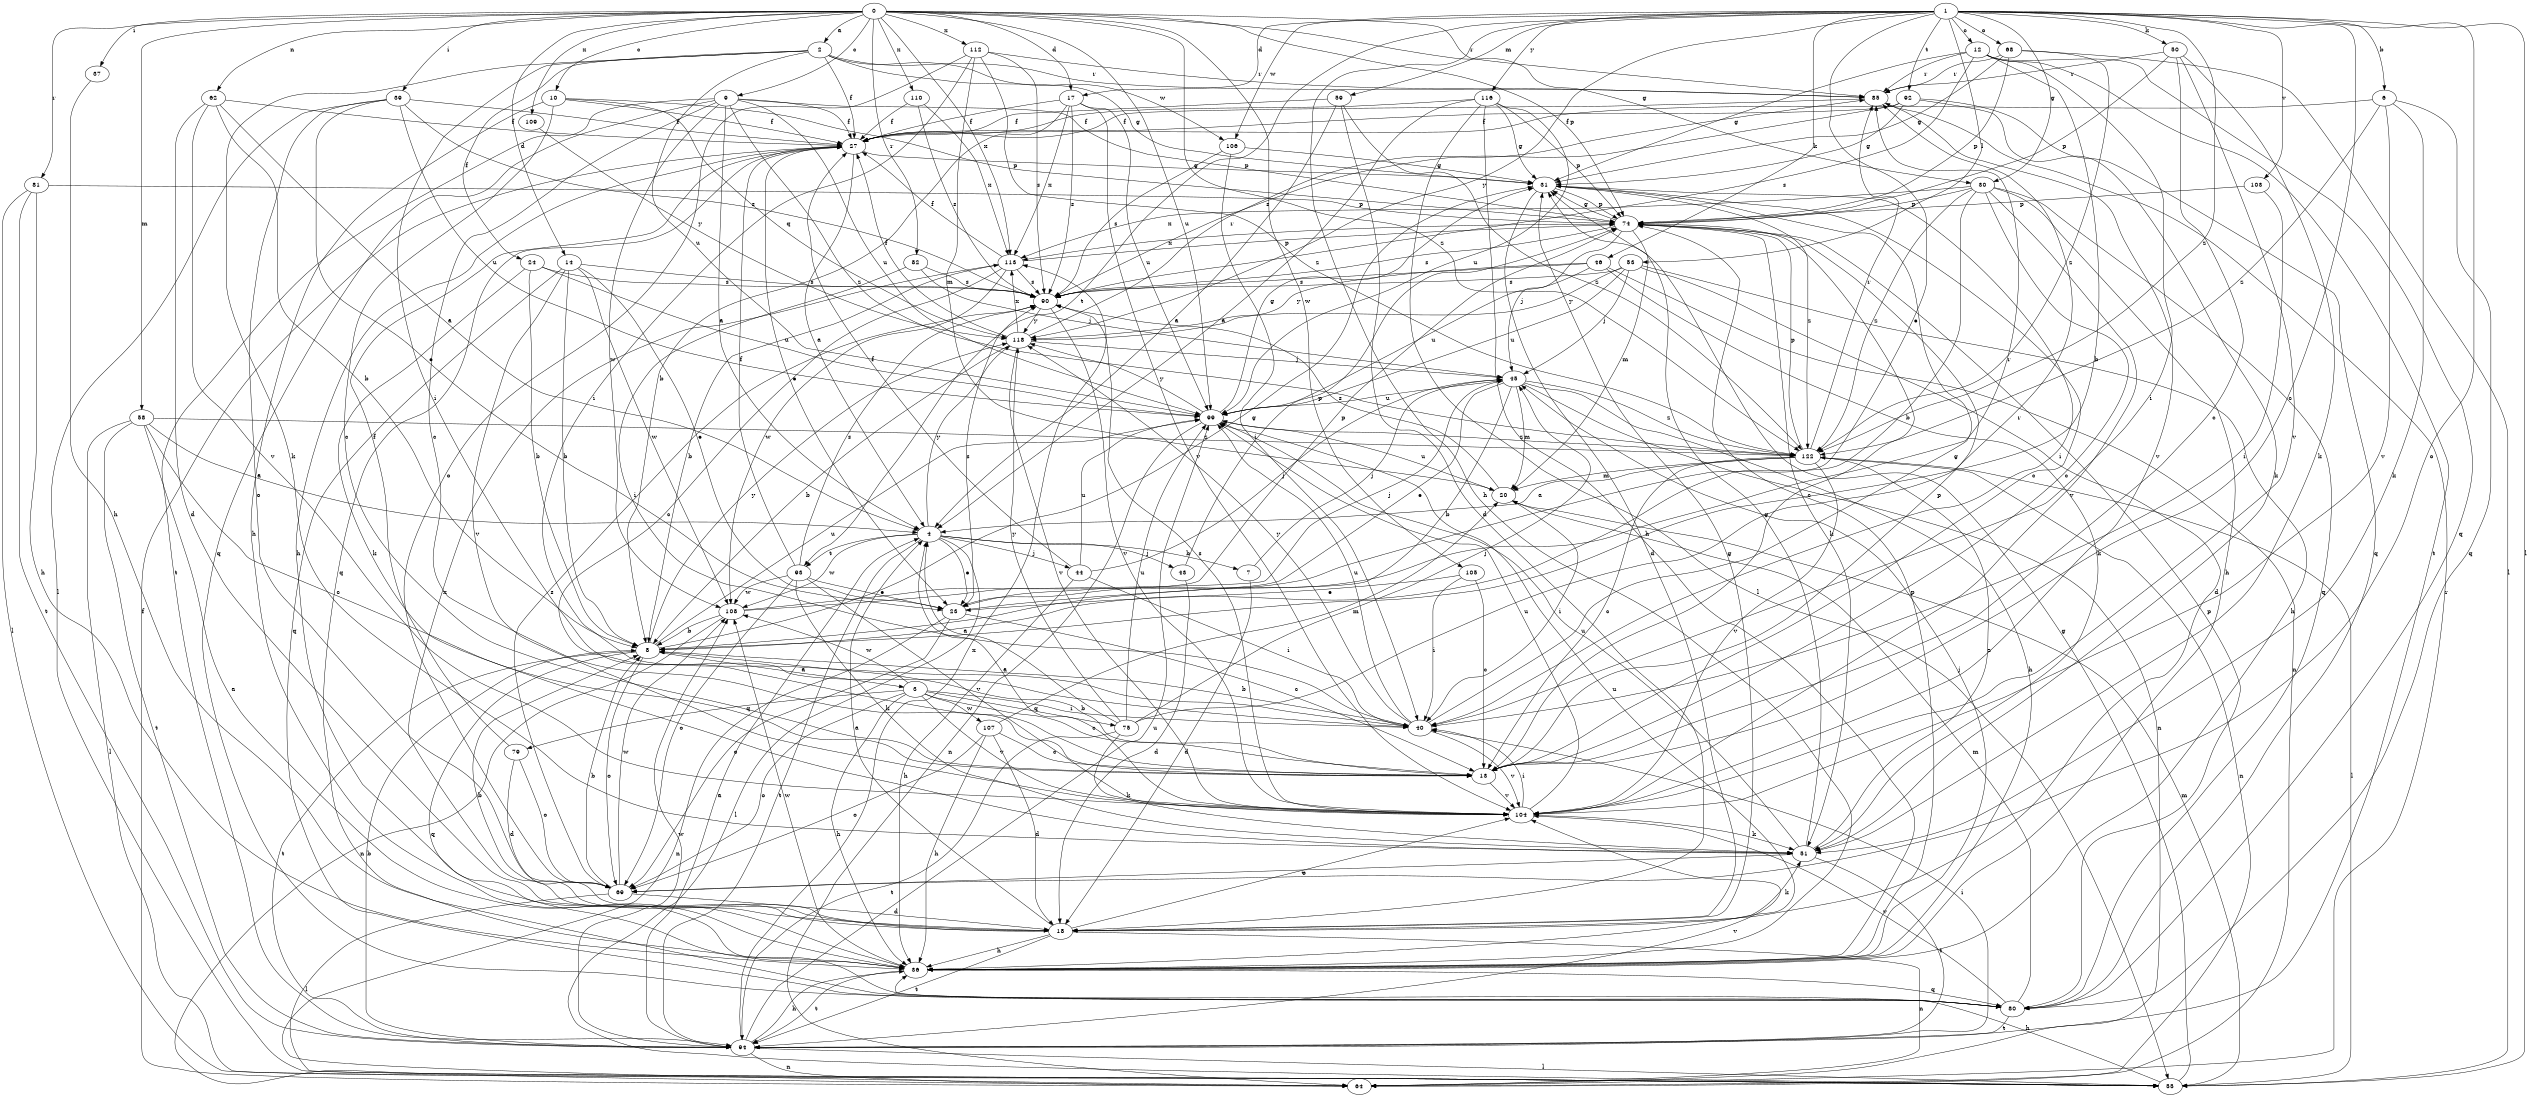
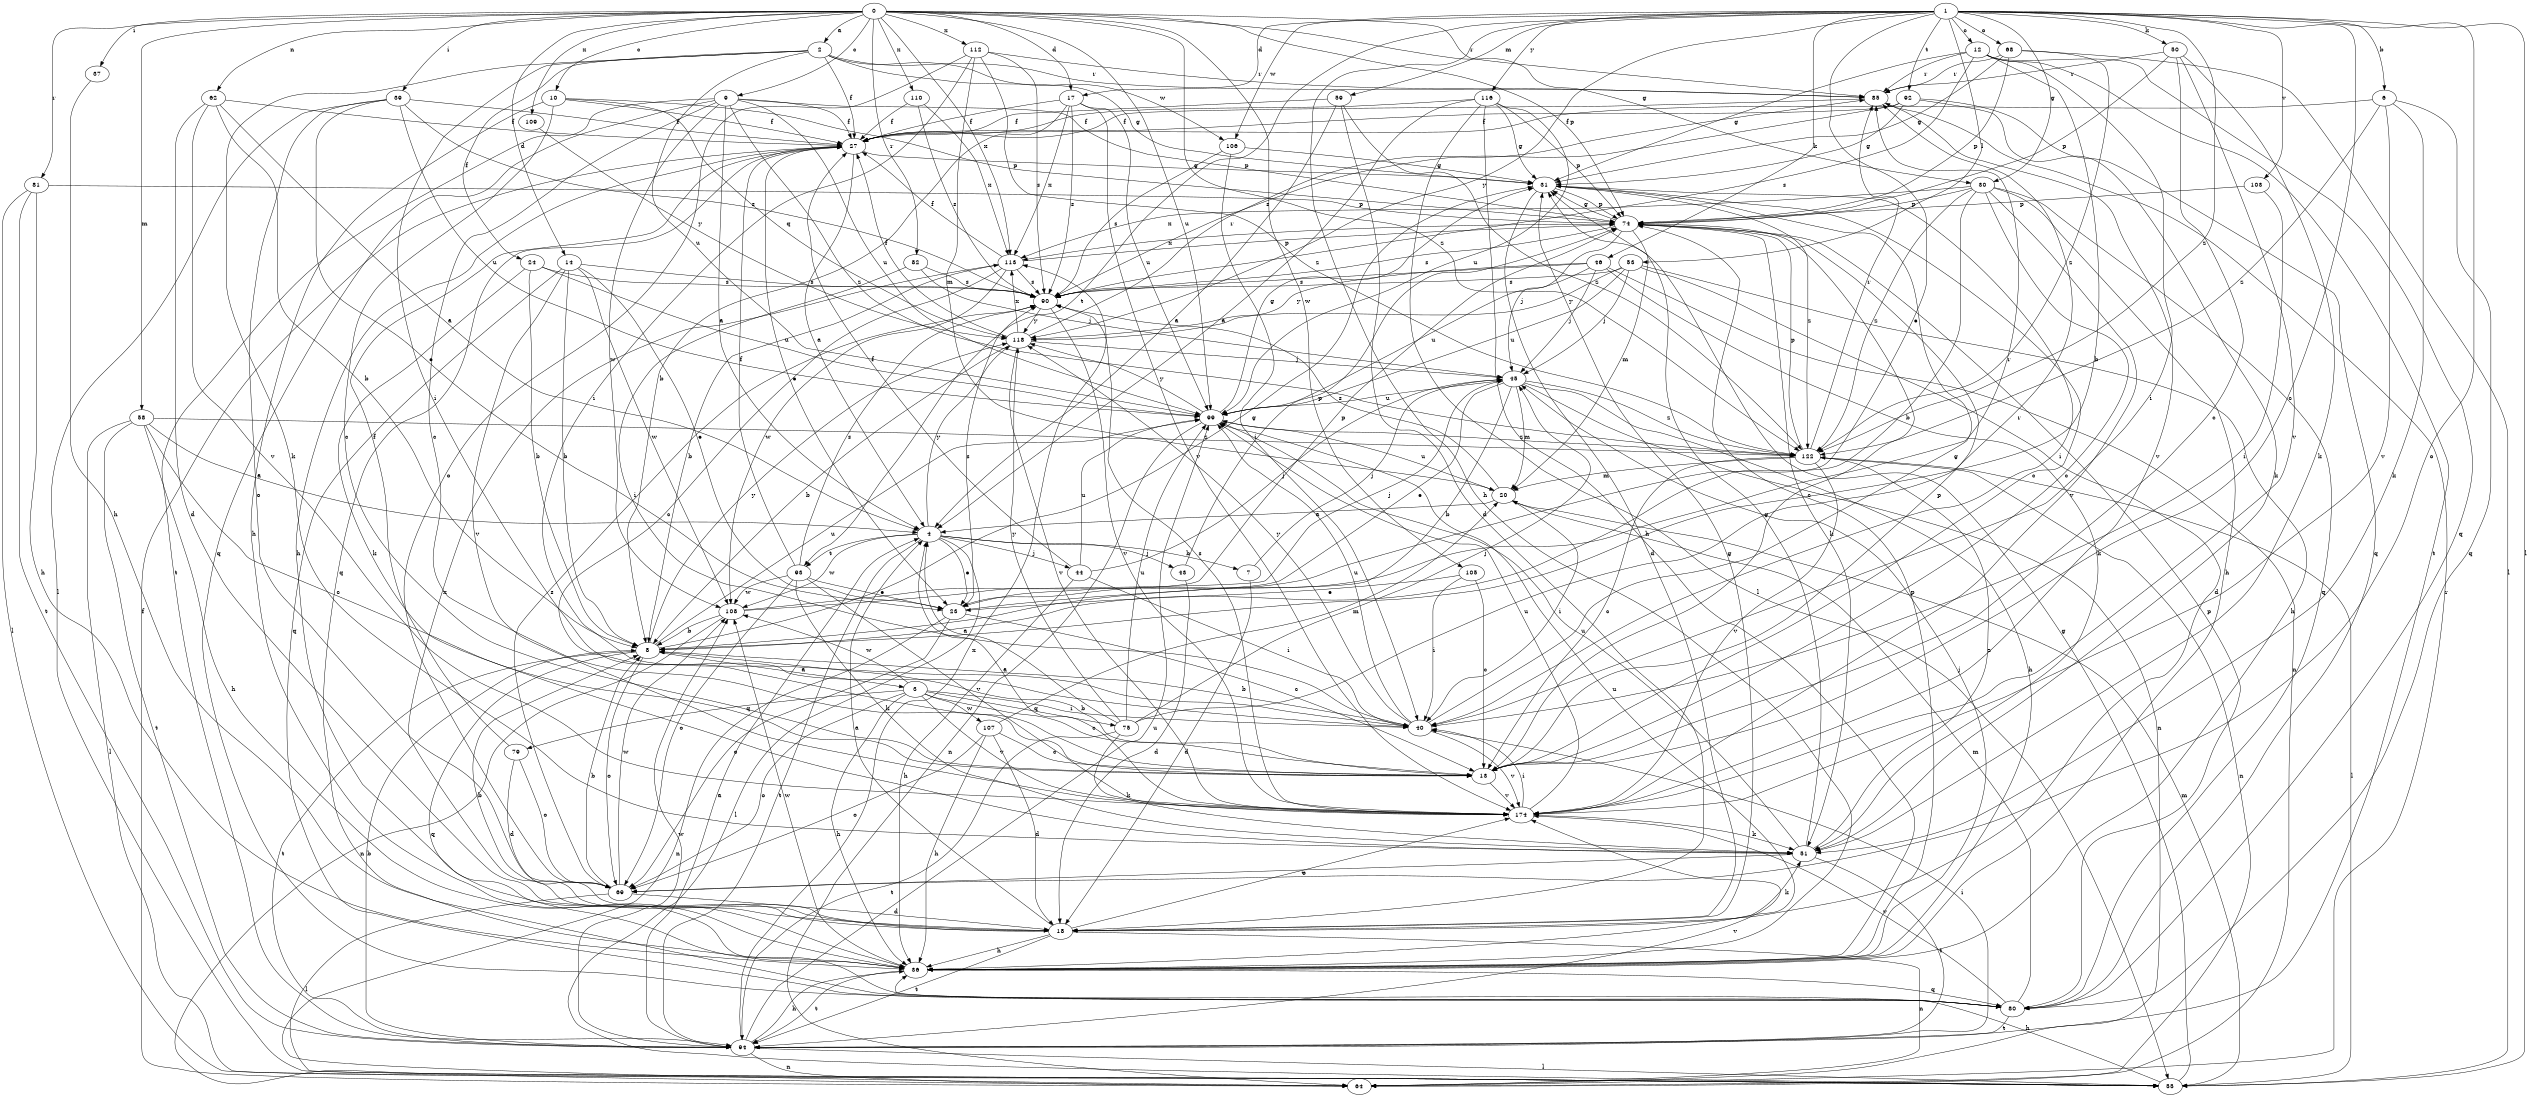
edge "46" -> "45": added, label "j"
edge "122" -> "4": now "20" -> "4"
edge "58" -> "36": label "a" -> "h"
node "104": label "104" -> "174"
